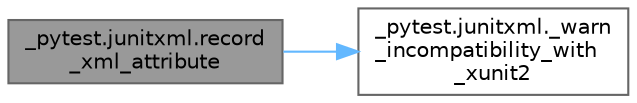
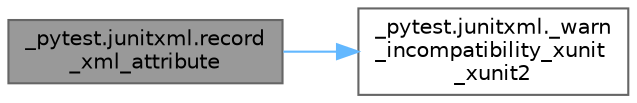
node "_pytest.junitxml._warn _incompatibility_with _xunit2": label "_pytest.junitxml._warn _incompatibility_with _xunit2" -> "_pytest.junitxml._warn _incompatibility_xunit _xunit2"
